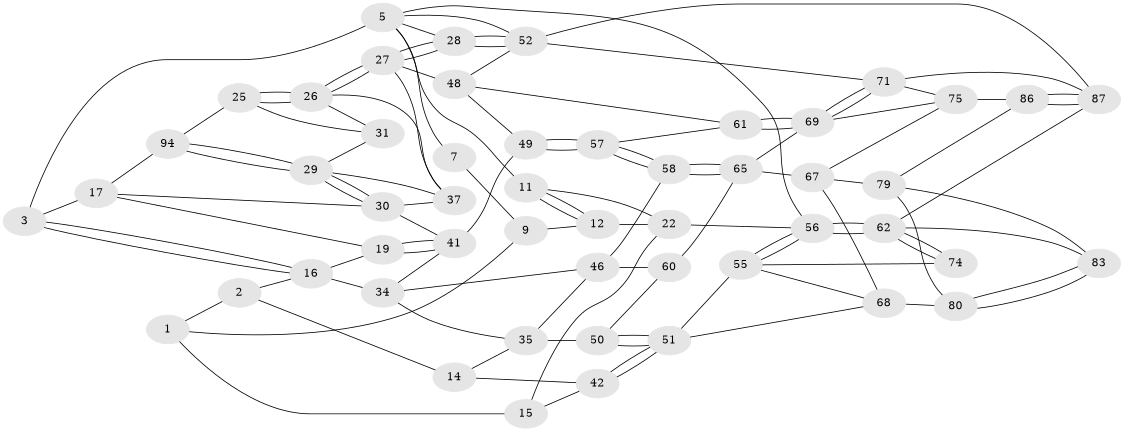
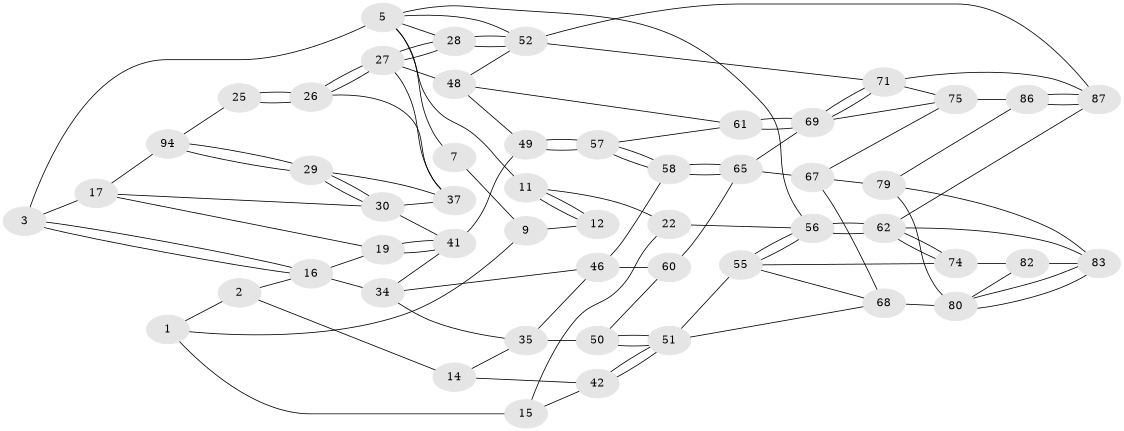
node "31": removed
edge "12" -- "22": removed
node "82": added
